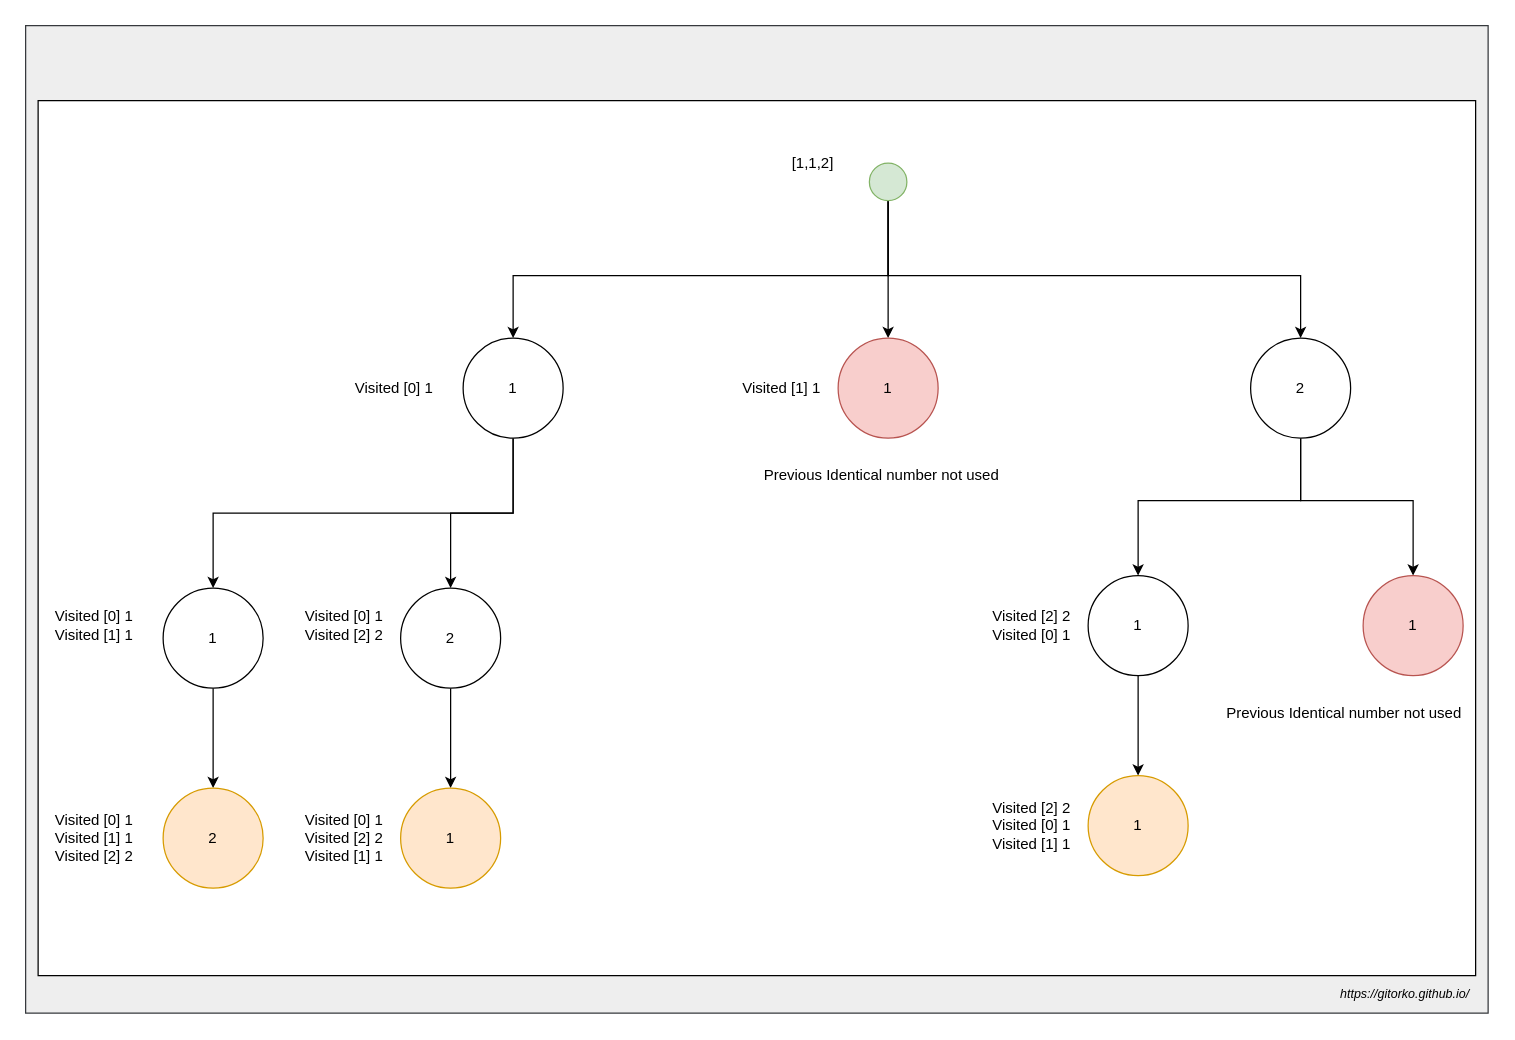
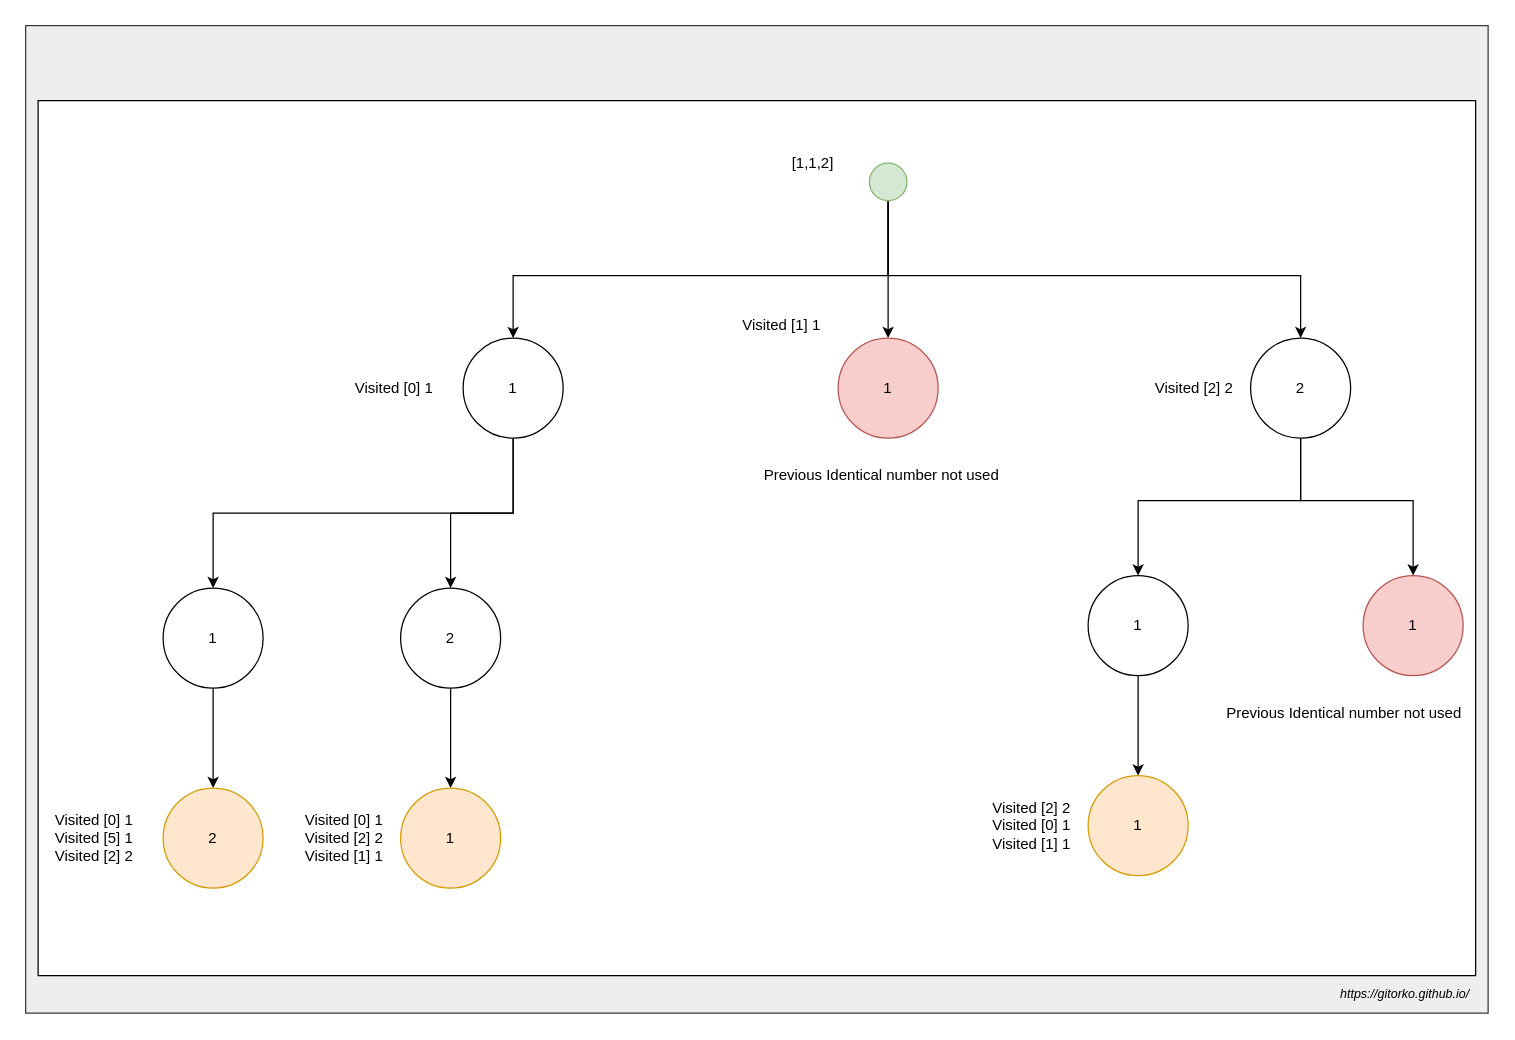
node "Visited [1] 1": moved (782, 388) -> (782, 326)
node "Visited [2] 2": added
node "Visited [0] 1 Visited [1] 1": removed
node "Visited [0] 1 Visited [2] 2": removed
node "Visited [2] 2 Visited [0] 1": removed
node "Visited [0] 1 Visited [1] 1 Visited [2] 2": label "Visited [0] 1 Visited [1] 1 Visited [2] 2" -> "Visited [0] 1 Visited [5] 1 Visited [2] 2"
